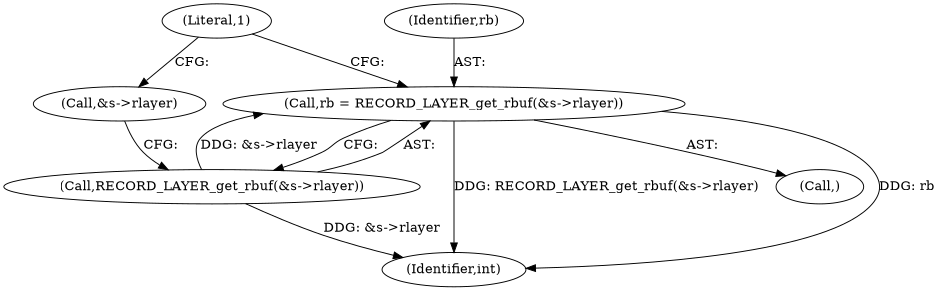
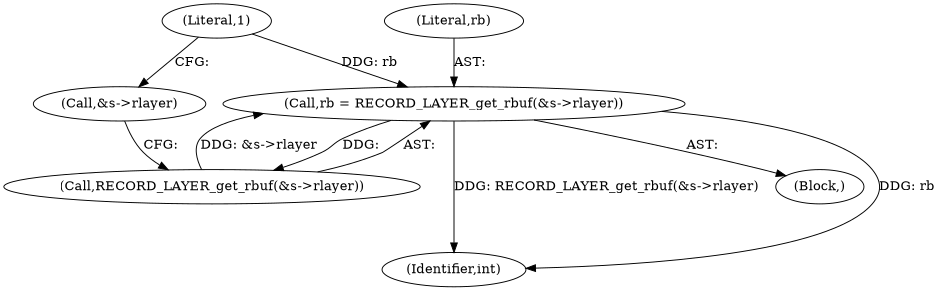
node "(Identifier,rb)": label "(Identifier,rb)" -> "(Literal,rb)"
edge "(Literal,1)" -> "(Call,rb = RECORD_LAYER_get_rbuf(&s->rlayer))": label "CFG: " -> "DDG: rb"
edge "(Call,rb = RECORD_LAYER_get_rbuf(&s->rlayer))" -> "(Call,RECORD_LAYER_get_rbuf(&s->rlayer))": label "CFG: " -> "DDG: "
node "(Call,)": label "(Call,)" -> "(Block,)"
edge "(Call,RECORD_LAYER_get_rbuf(&s->rlayer))" -> "(Identifier,int)": removed, label "DDG: &s->rlayer"
